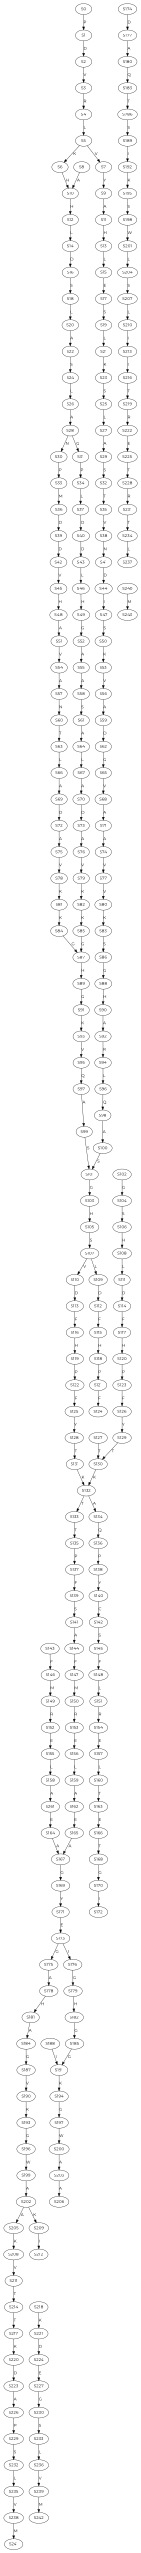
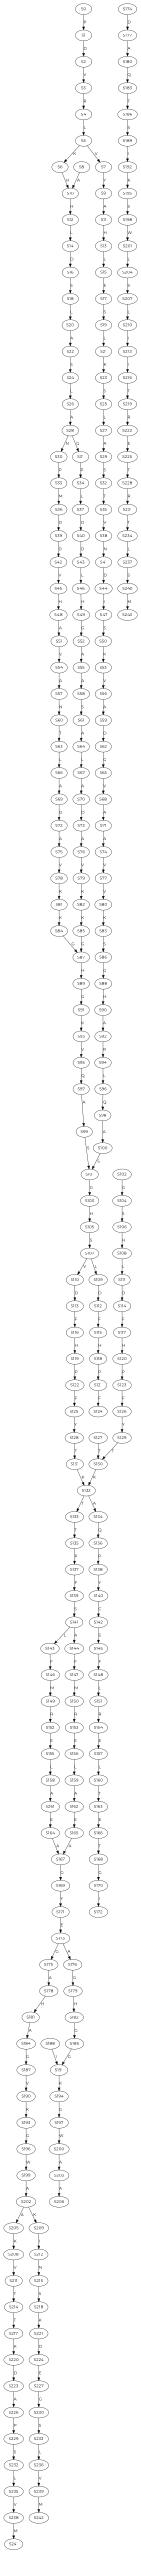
node "S786": label "S786" -> "S186"
edge "S237" -> "S240": added, label "S"
edge "S141" -> "S143": added, label "L"
edge "S173" -> "S176": label "I" -> "A"
node "S215": added
